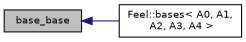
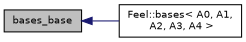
node "base_base": label "base_base" -> "bases_base"
